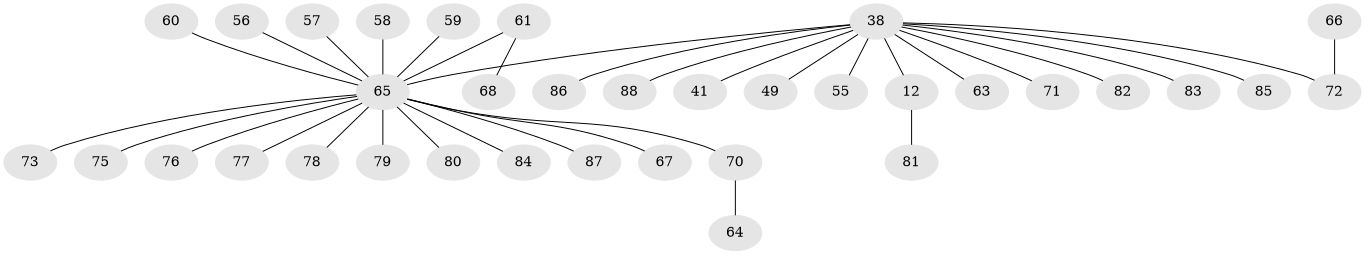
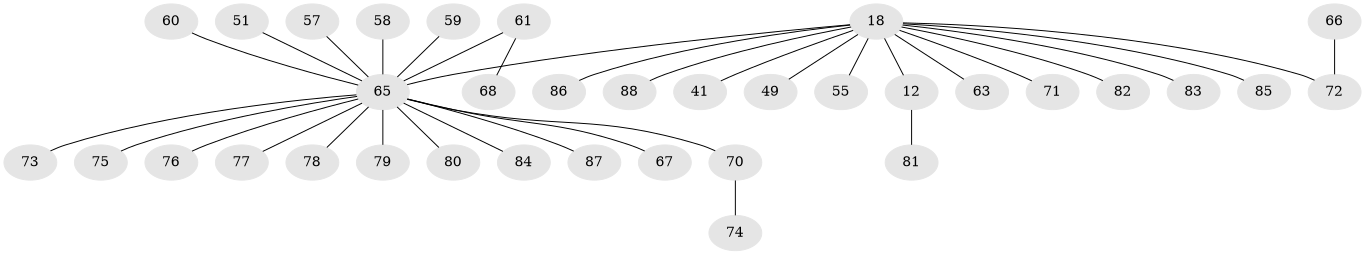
node "56": label "56" -> "51"
node "38": label "38" -> "18"
node "64": label "64" -> "74"
